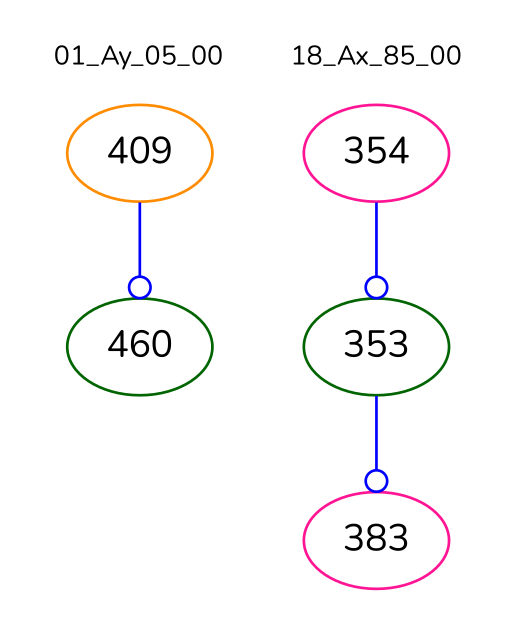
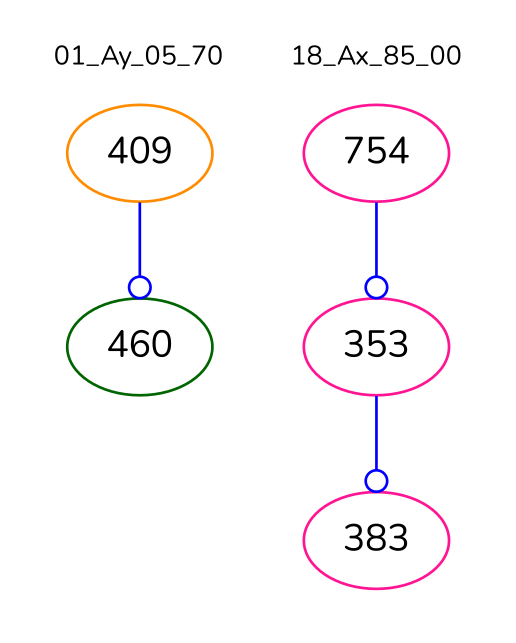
cluster "01_Ay_05_00": label "01_Ay_05_00" -> "01_Ay_05_70"
node "354": label "354" -> "754"
node "353": color darkgreen -> deeppink
